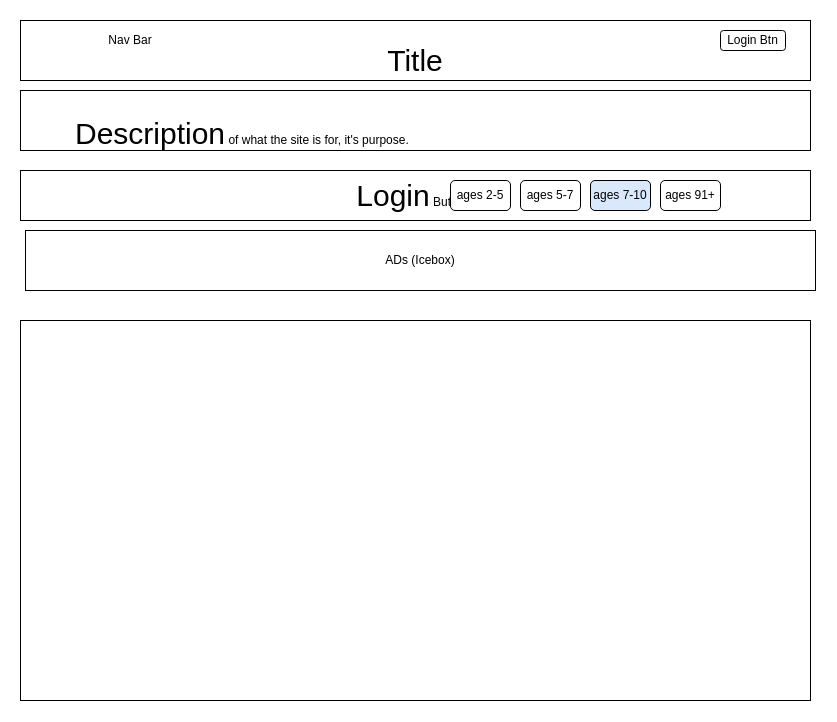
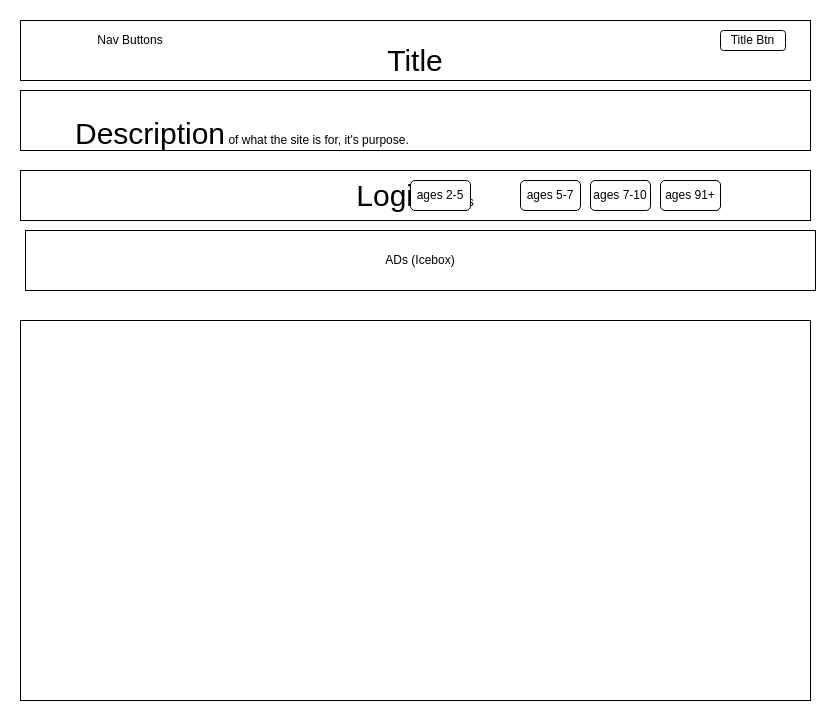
node "Nav Bar": label "Nav Bar" -> "Nav Buttons"
node "Login Btn": label "Login Btn" -> "Title Btn"
node "ages 2-5": moved (481, 196) -> (441, 196)
node "ages 7-10": fillcolor #dae8fc -> #ffffff
